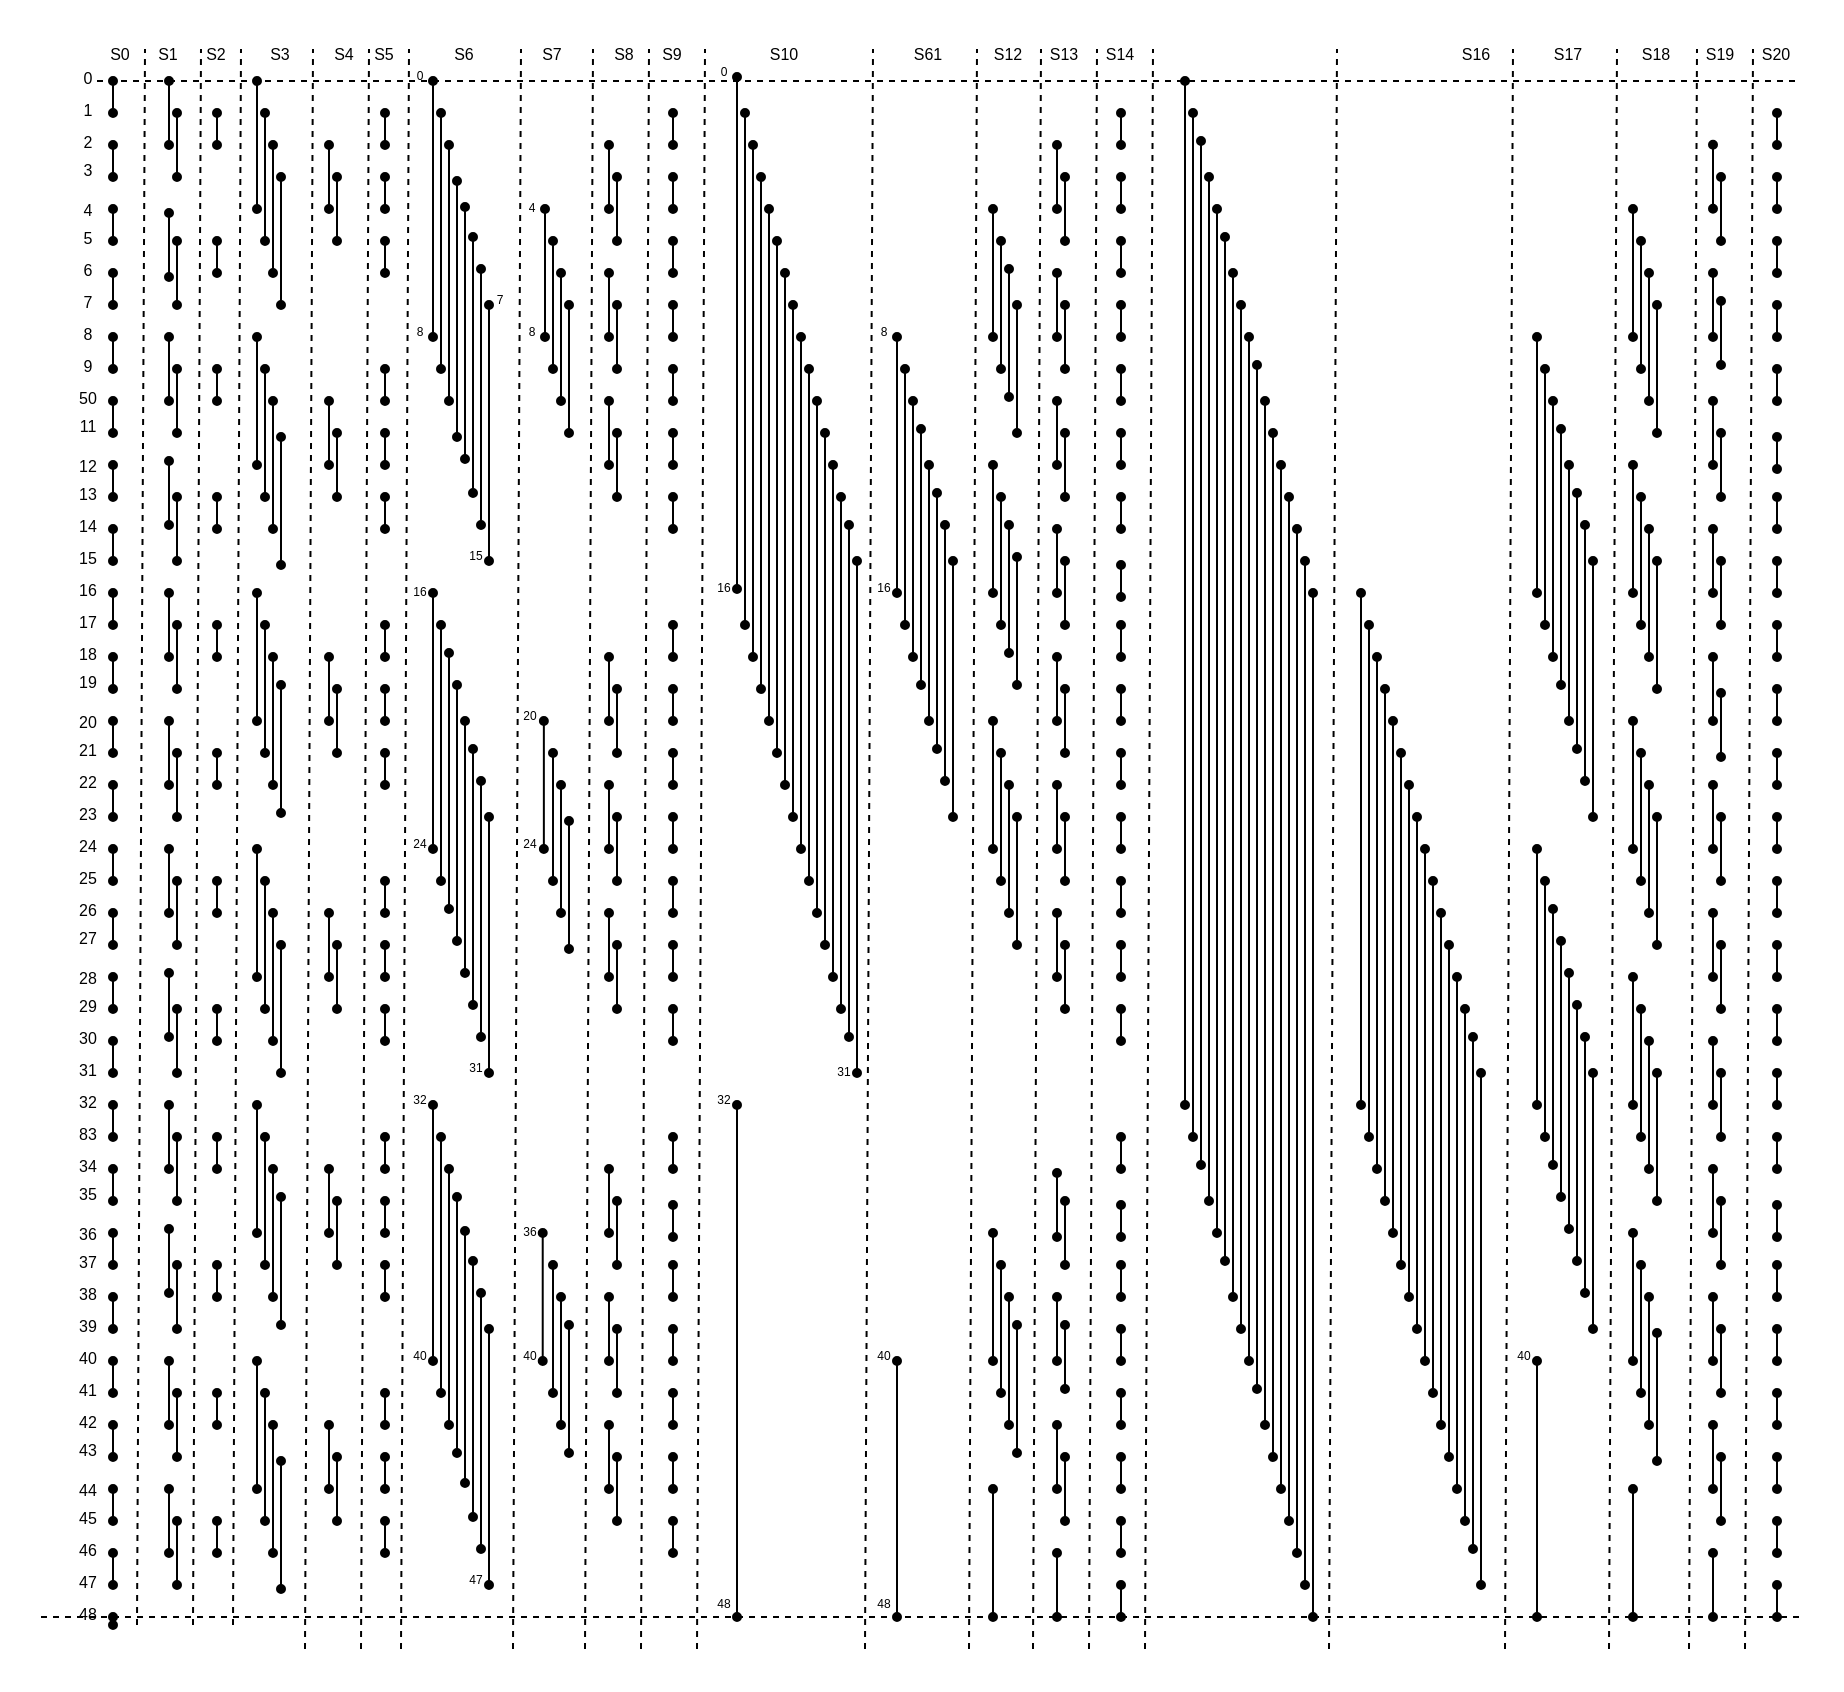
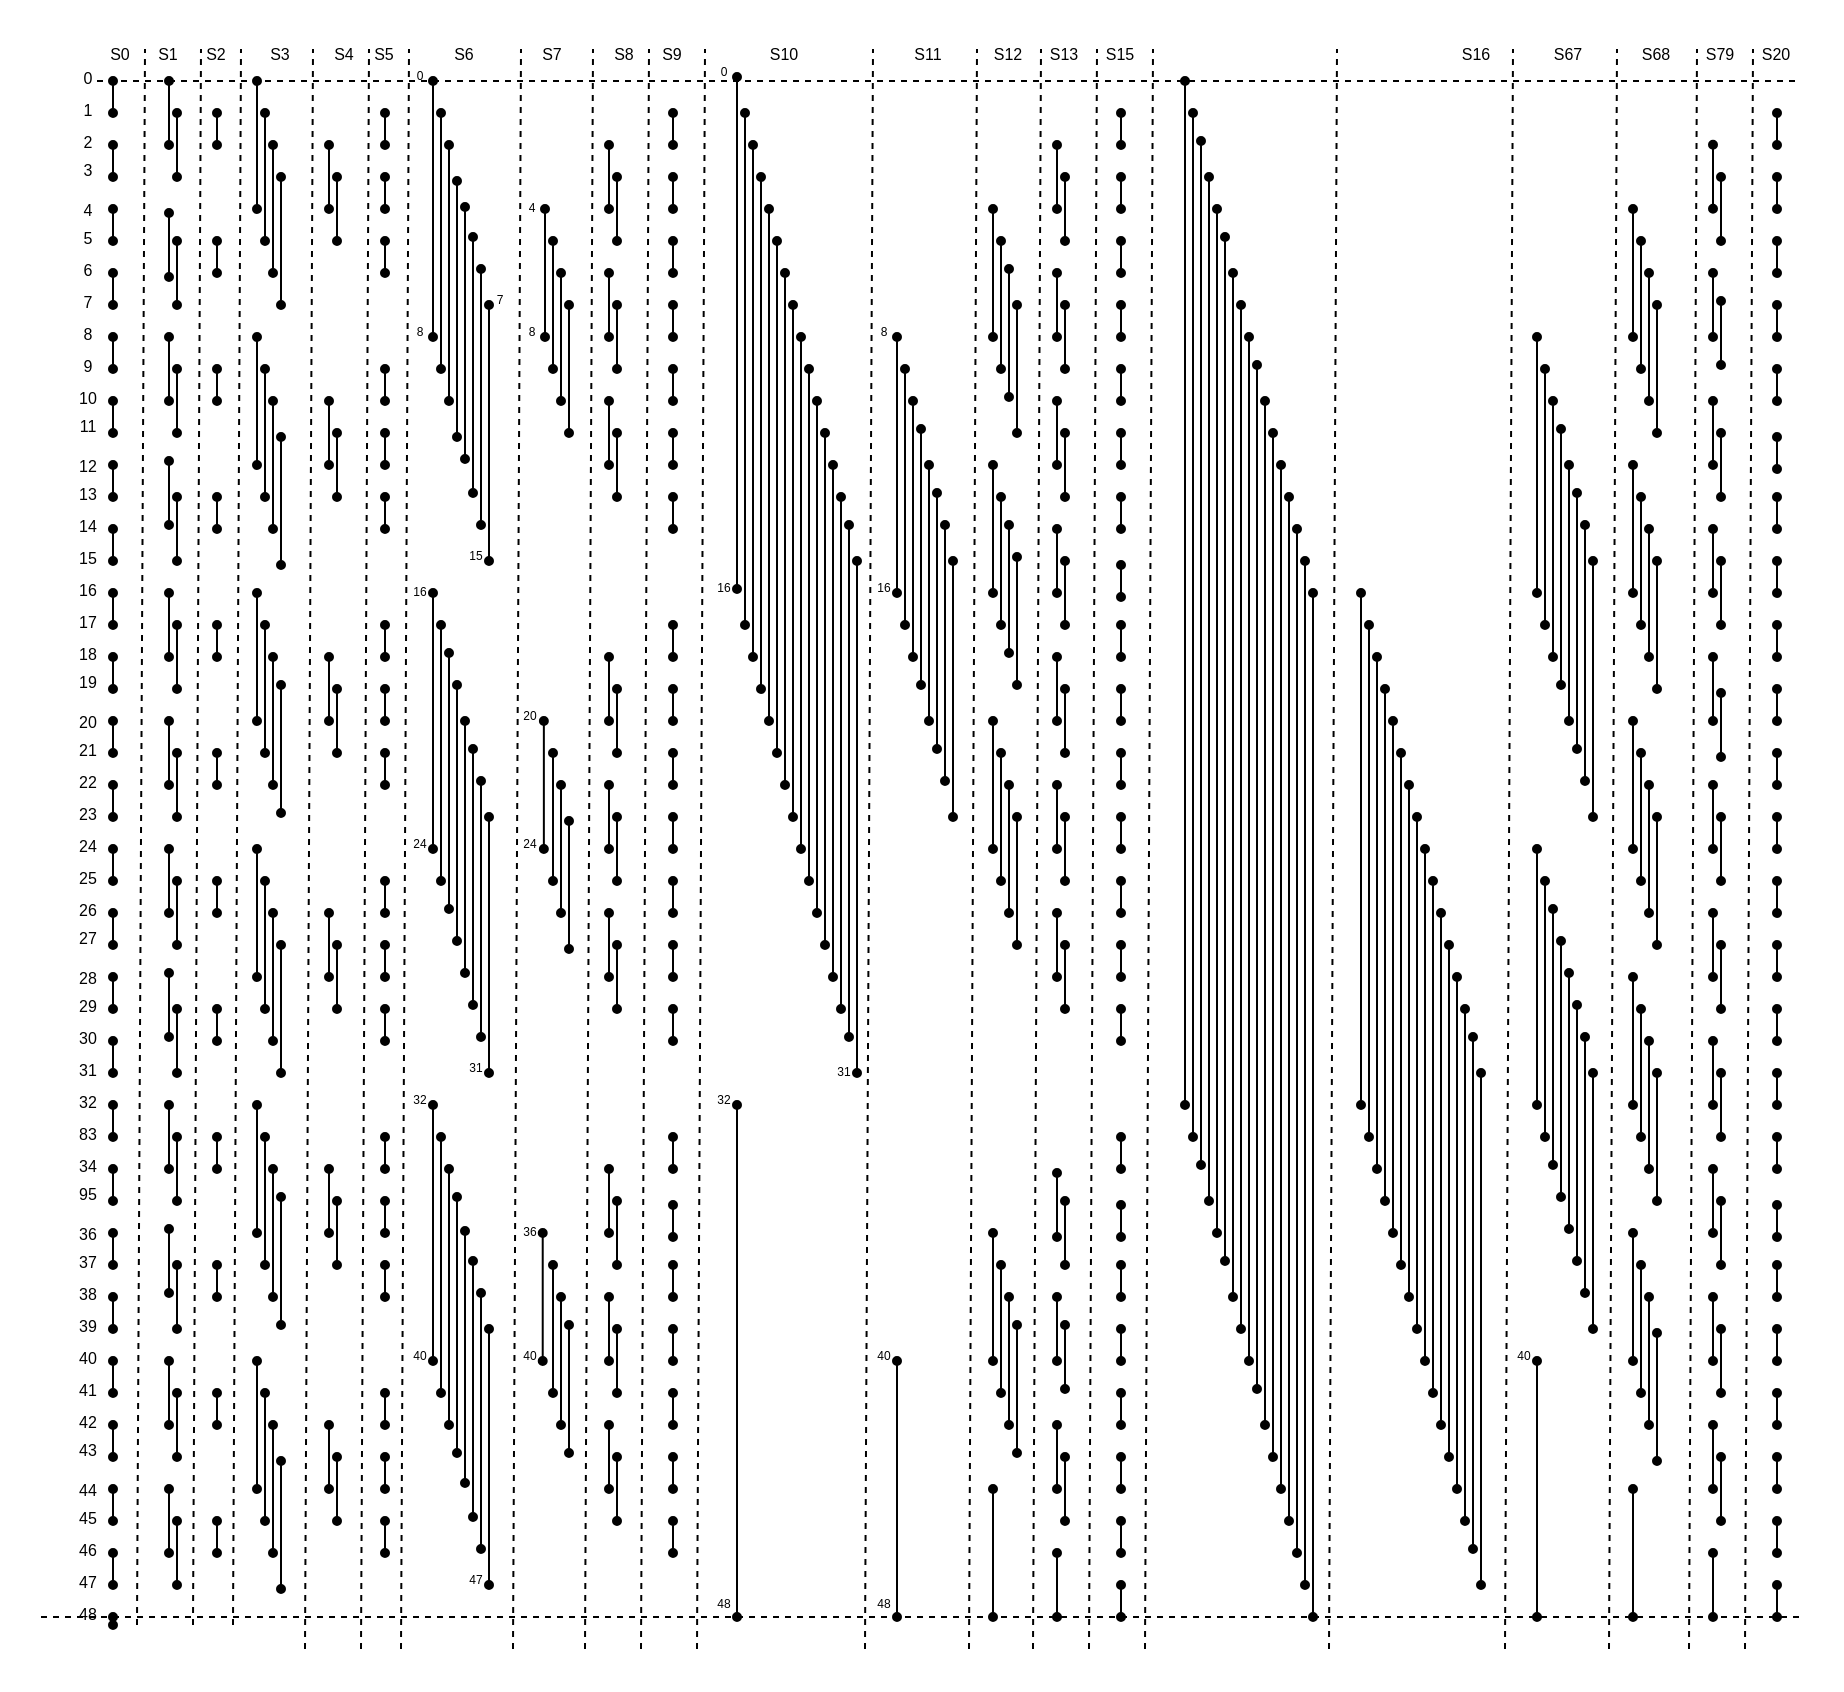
node "S61": label "S61" -> "S11"
node "S14": label "S14" -> "S15"
node "S17": label "S17" -> "S67"
node "S18": label "S18" -> "S68"
node "S19": label "S19" -> "S79"
node "50": label "50" -> "10"
node "35": label "35" -> "95"
